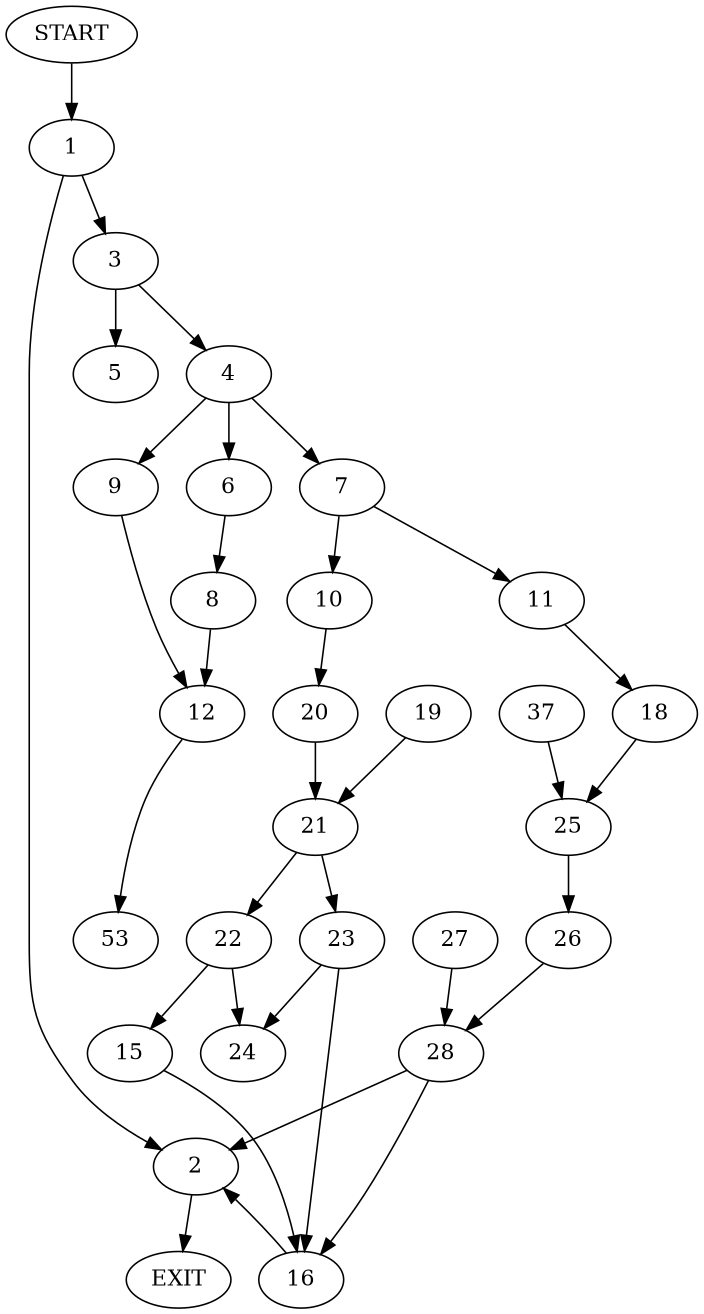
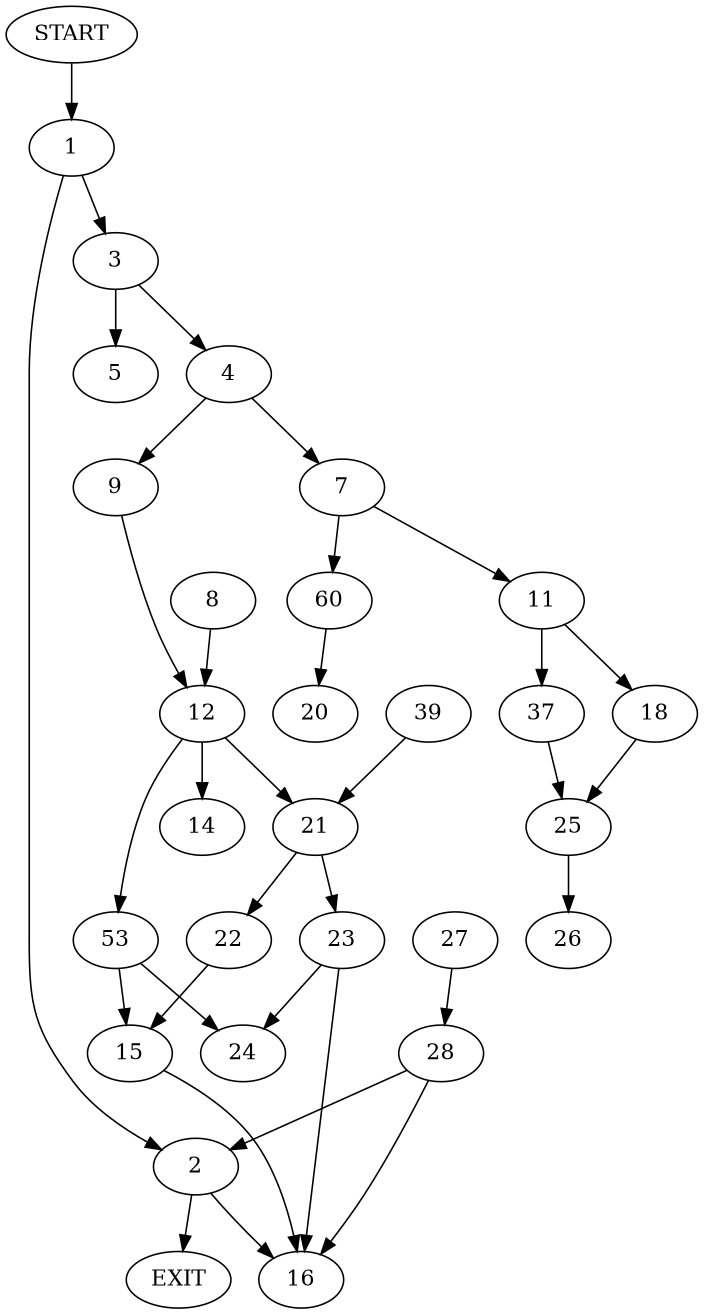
node "6": removed
node "10": label "10" -> "60"
edge "11" -> "37": added
node "19": label "19" -> "39"
edge "20" -> "21": now "12" -> "21"
node "14": added
edge "53" -> "15": added
edge "22" -> "24": now "53" -> "24"
edge "26" -> "28": removed
edge "16" -> "2": reversed
